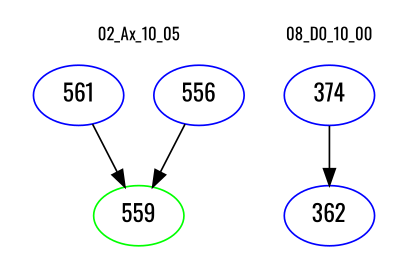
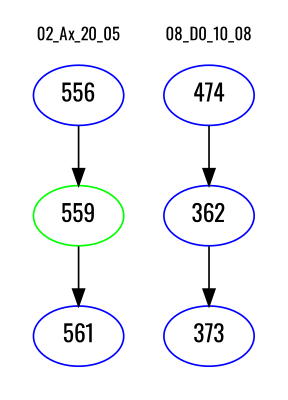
cluster "02_Ax_10_05": label "02_Ax_10_05" -> "02_Ax_20_05"
cluster "08_D0_10_00": label "08_D0_10_00" -> "08_D0_10_08"
node "374": label "374" -> "474"
edge "561" -> "559": reversed
node "373": added
